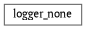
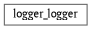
node "logger_none": label "logger_none" -> "logger_logger"
